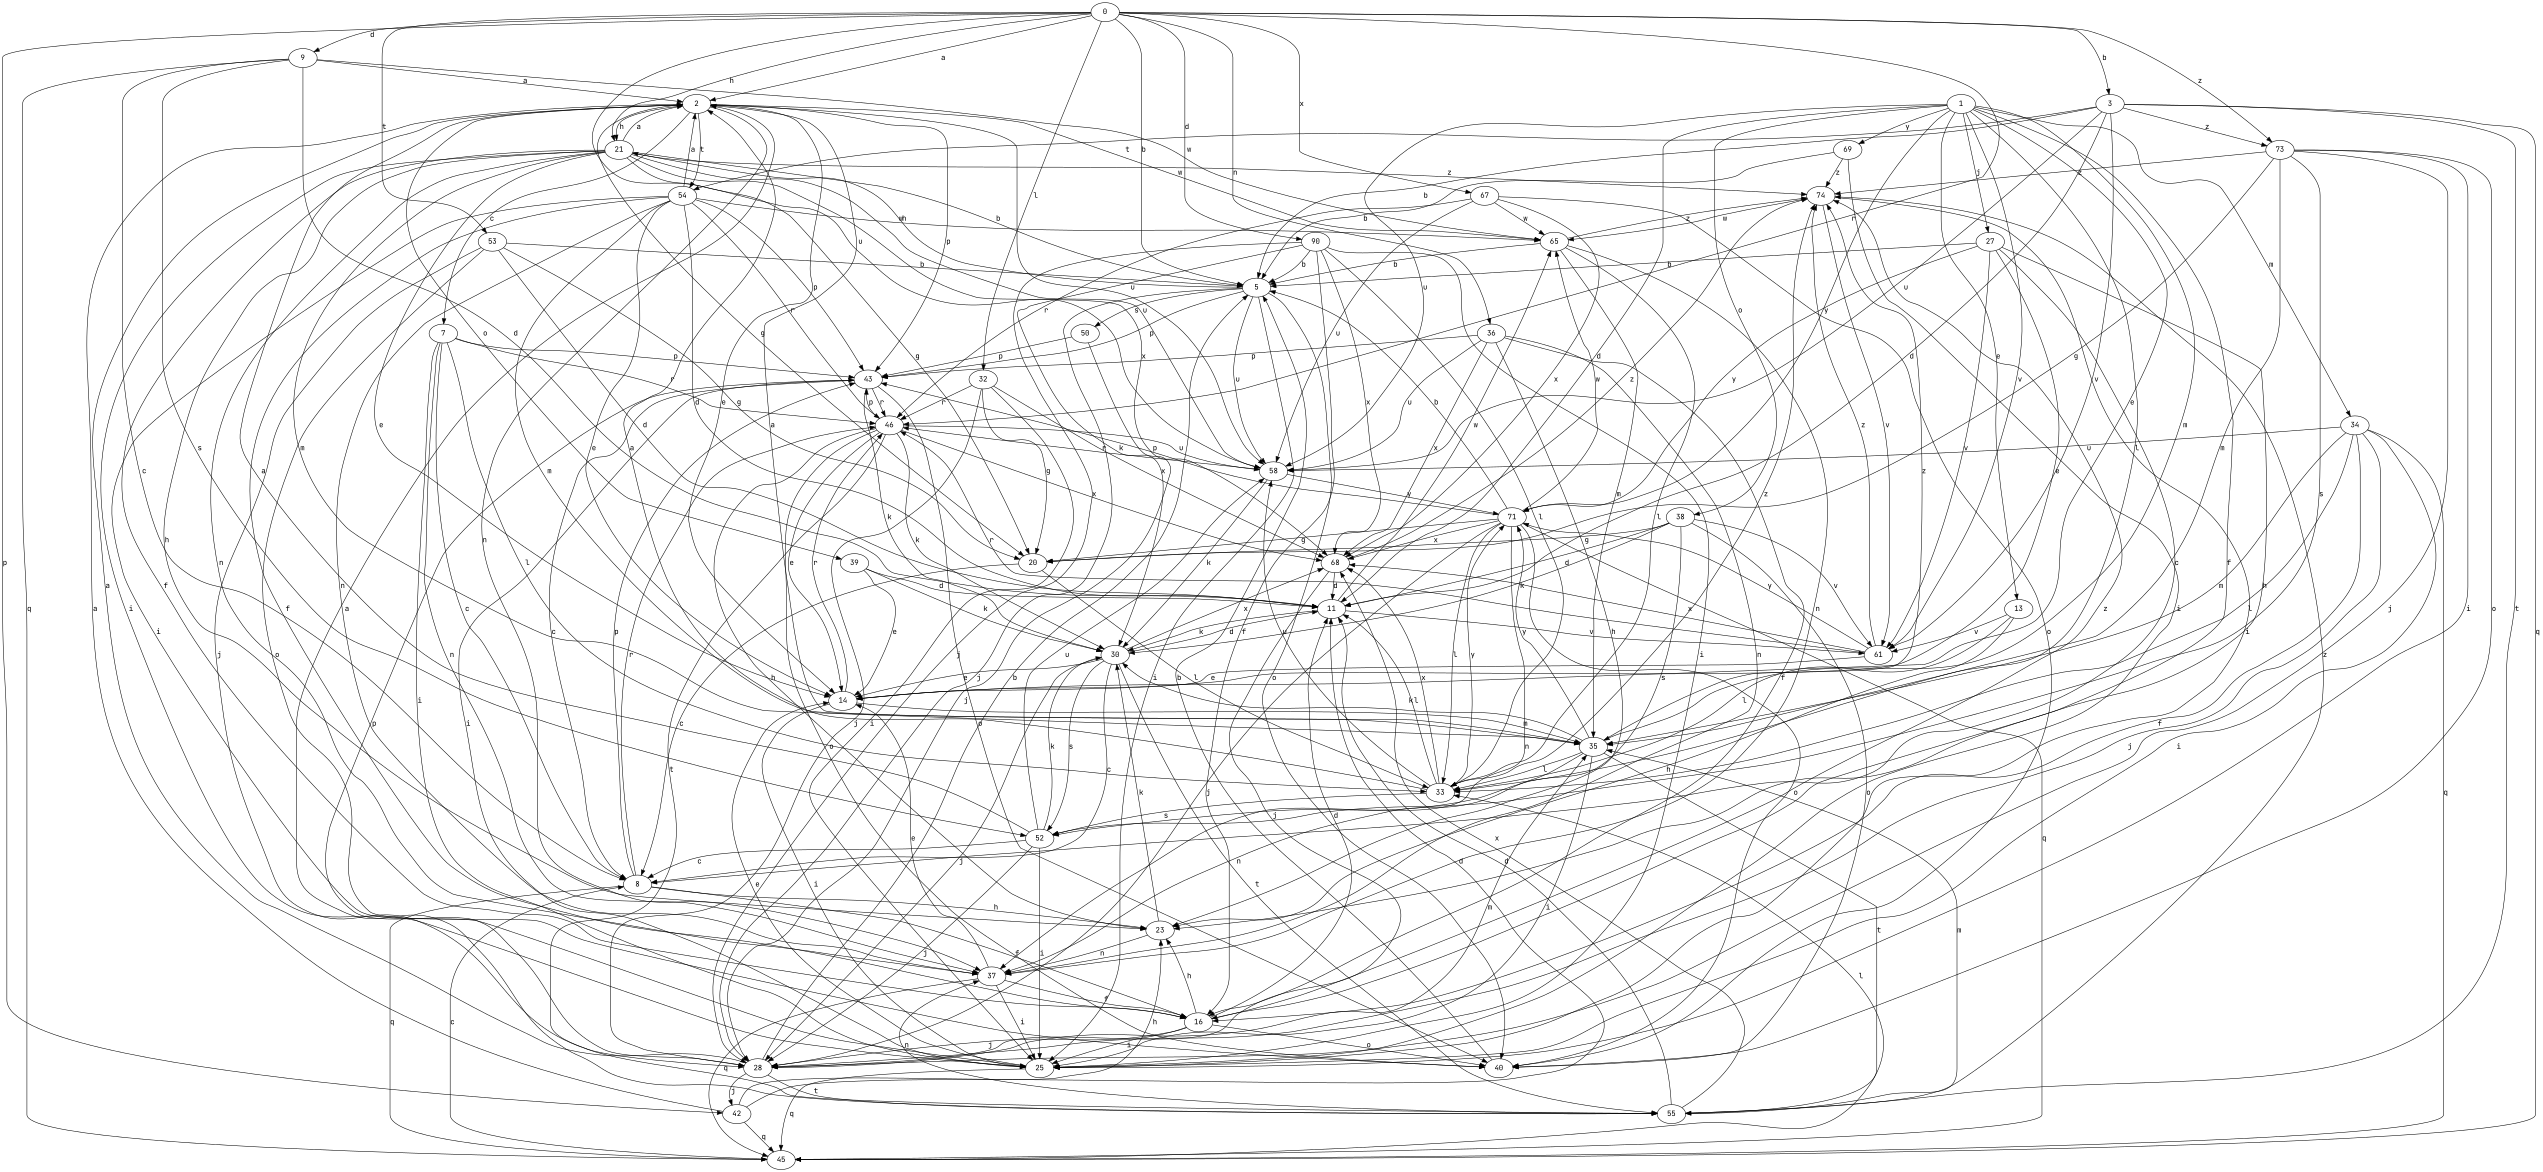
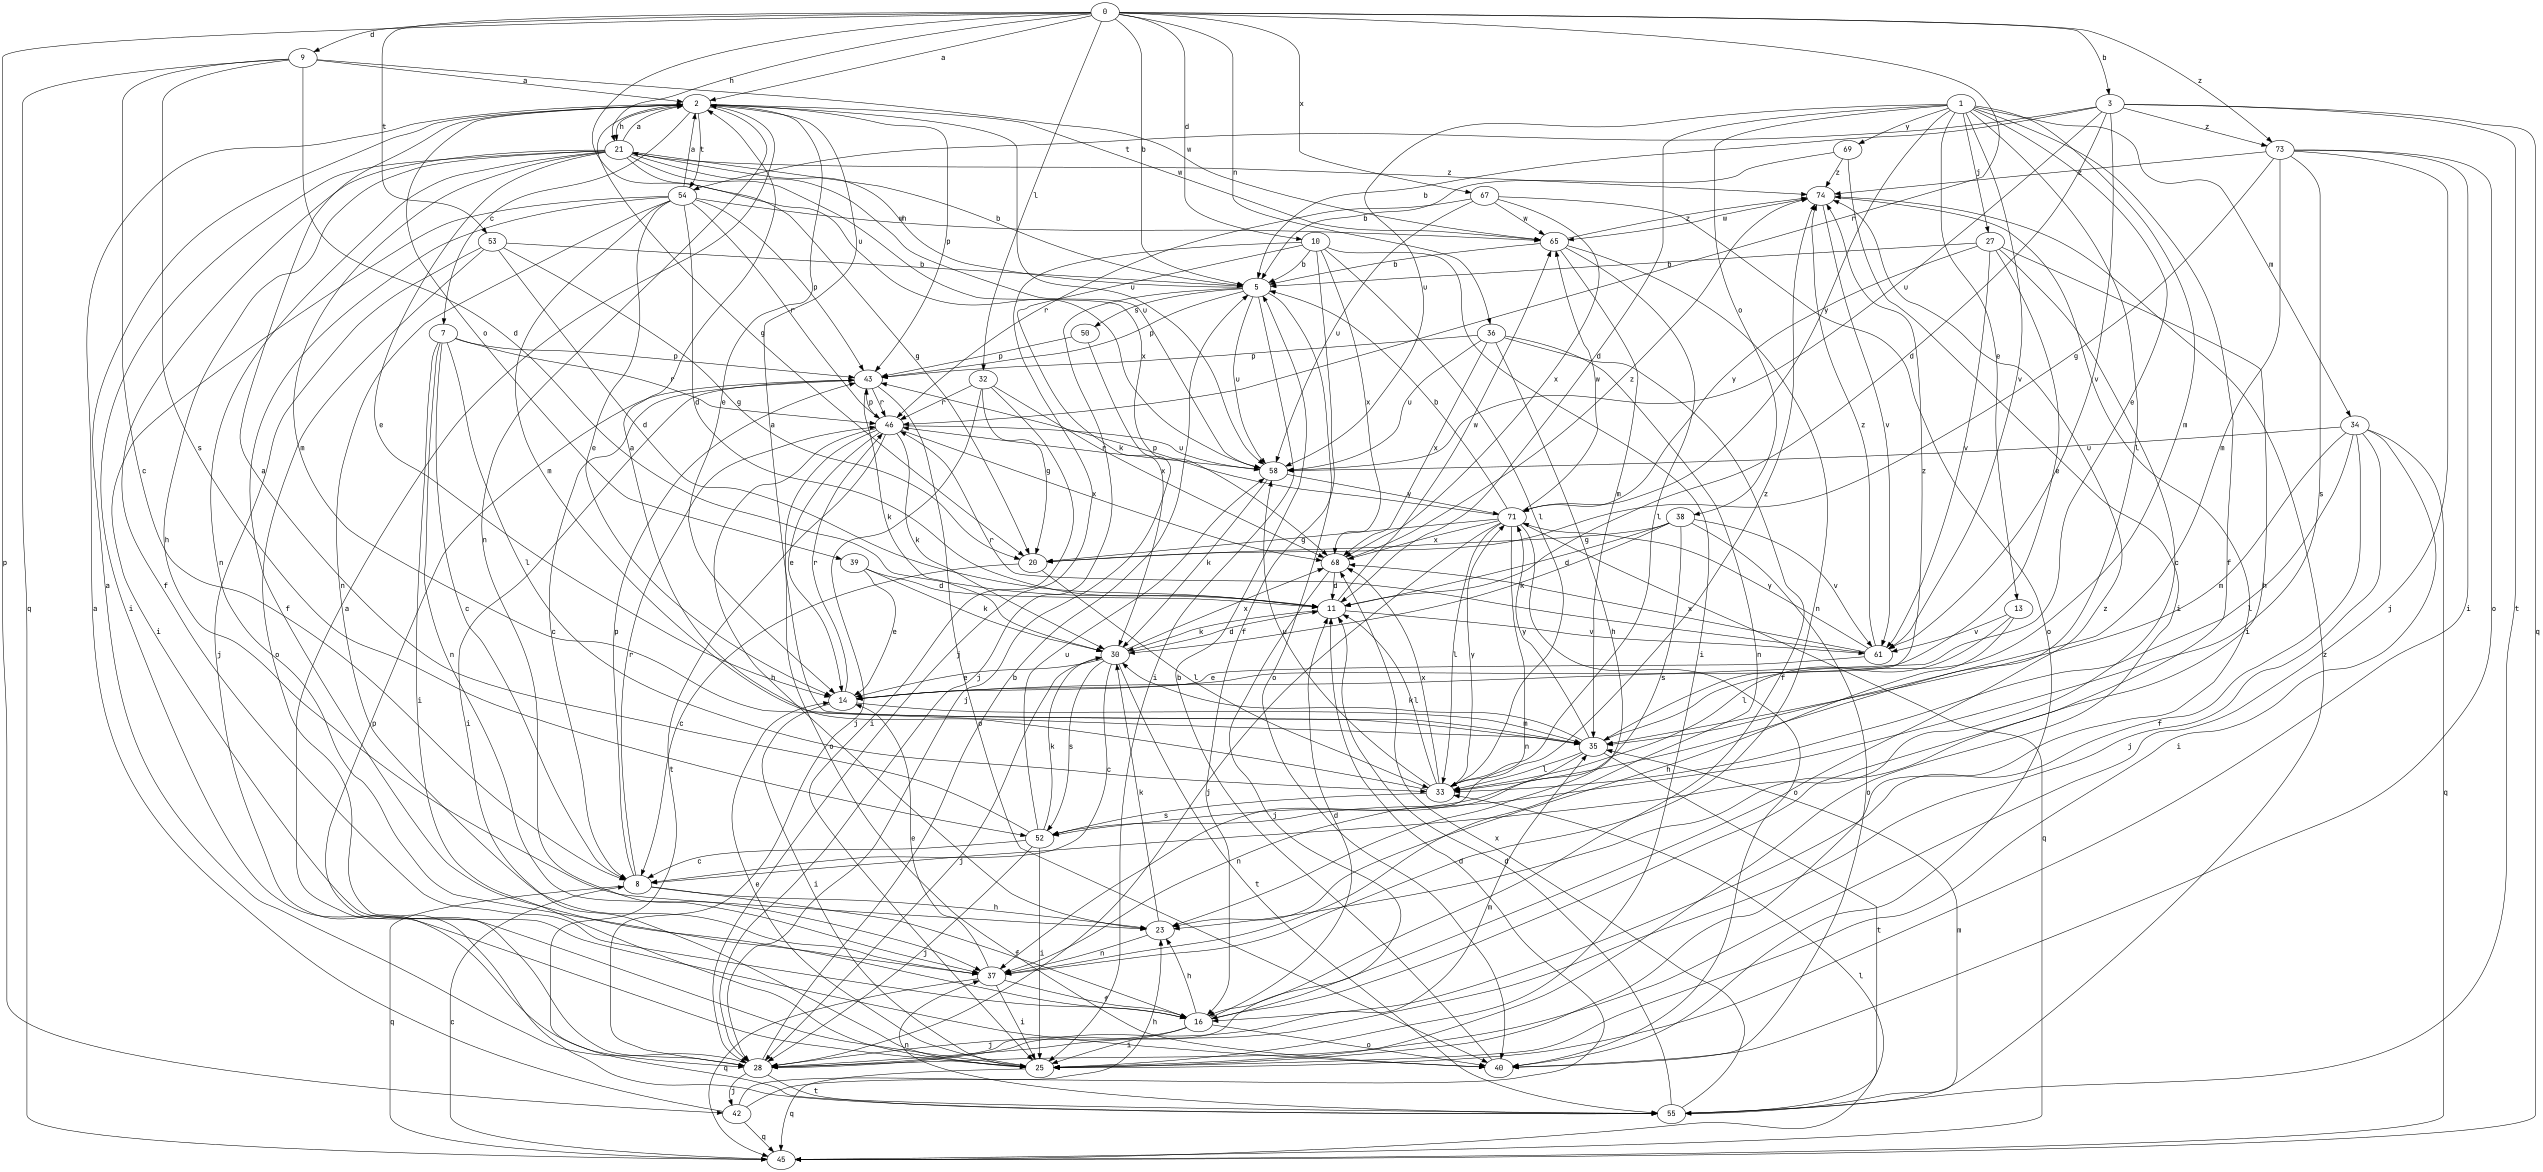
node "90": label "90" -> "10"
edge "35" -> "25": removed, label "i"
